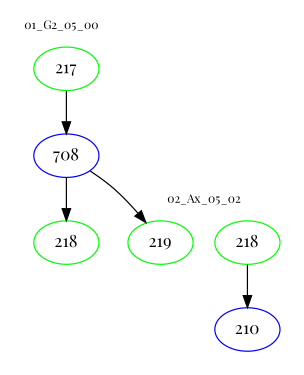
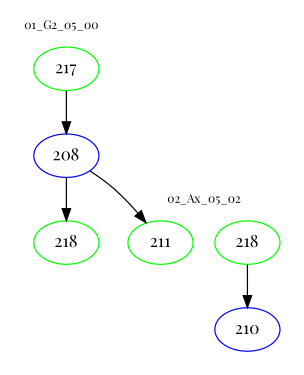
node "708": label "708" -> "208"
node "219": label "219" -> "211"
